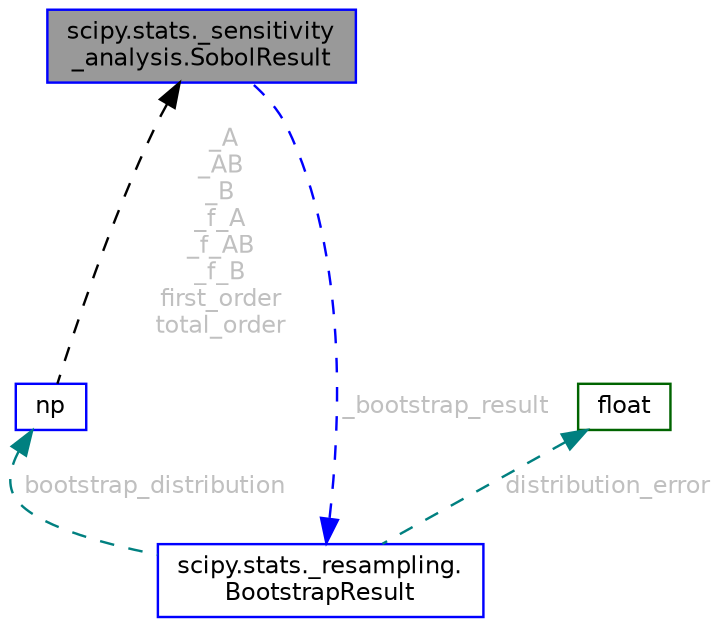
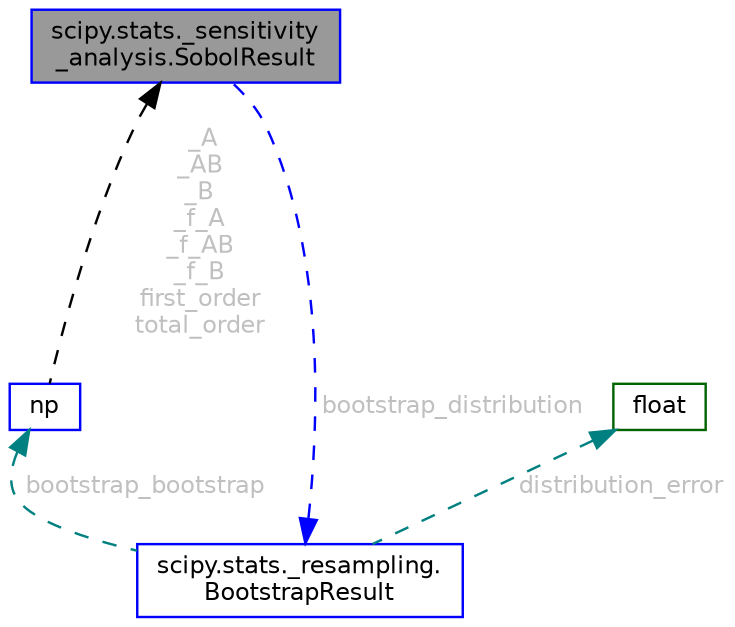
edge "scipy.stats._sensitivity _analysis.SobolResult" -> "scipy.stats._resampling. BootstrapResult": label " _bootstrap_result" -> " bootstrap_distribution"
edge "scipy.stats._resampling. BootstrapResult" -> "np": label " bootstrap_distribution" -> " bootstrap_bootstrap"
